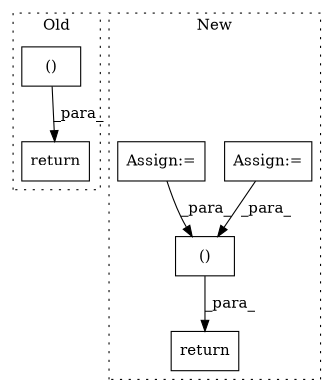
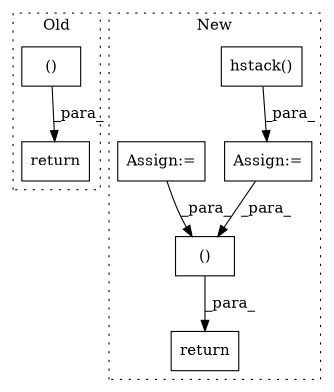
node "hstack()": added
